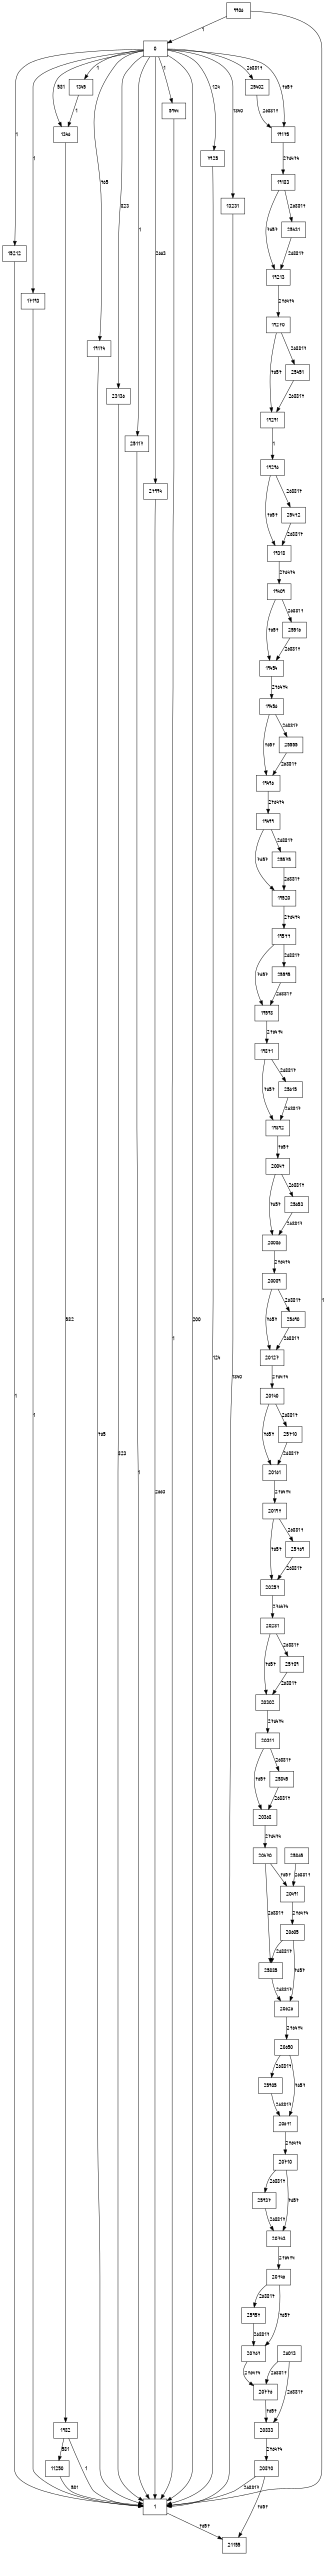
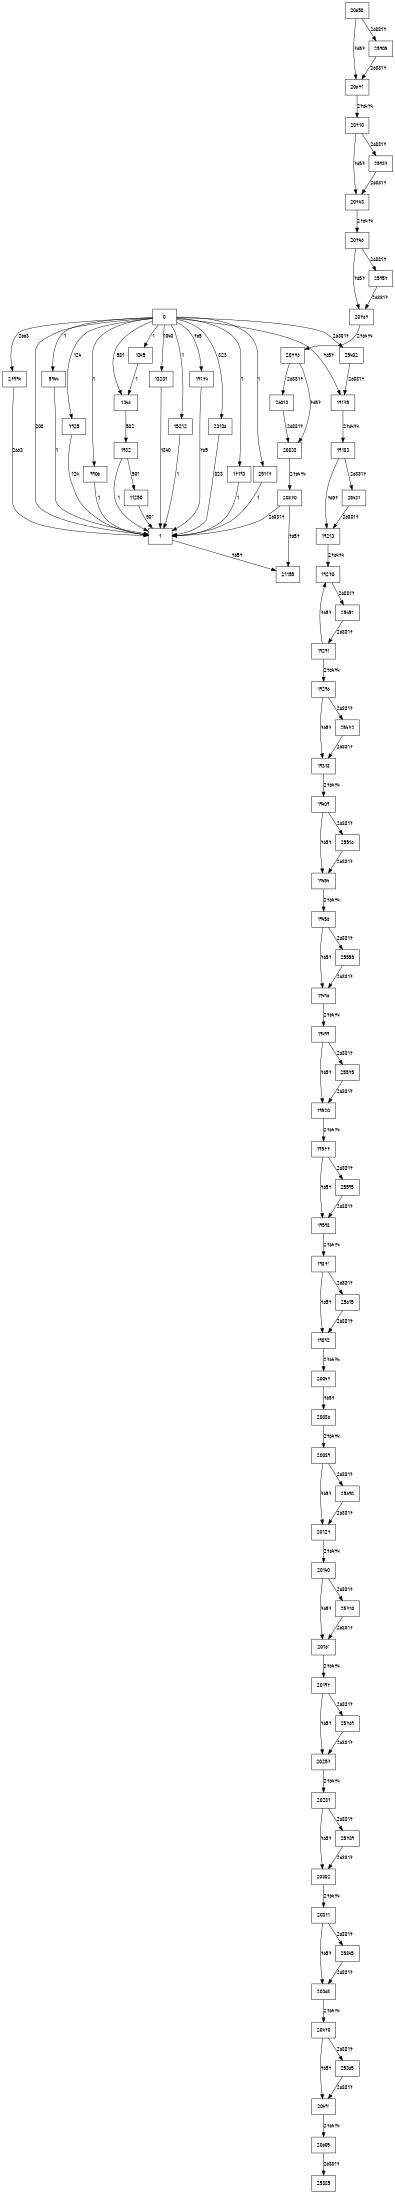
edge "9906" -> "0": reversed
edge "19270" -> "19291": reversed
edge "19291" -> "19296": label "1" -> "276474"
edge "19892" -> "20047": label "7657" -> "276474"
node "25653": removed
edge "20470" -> "25885": now "20470" -> "25865"
node "20626": removed
edge "26013" -> "20776": reversed
